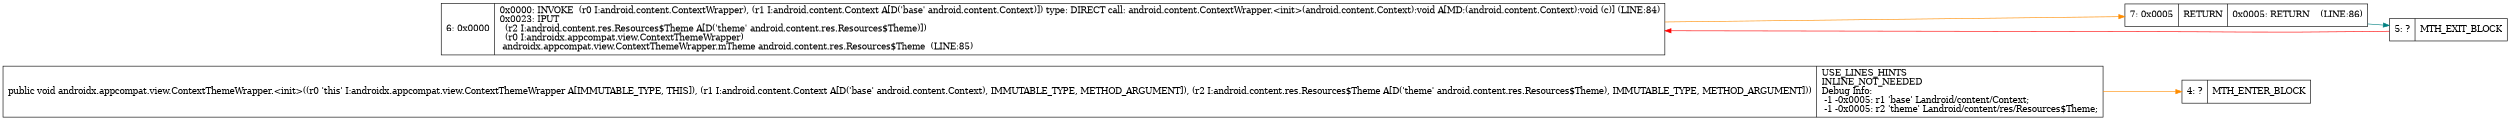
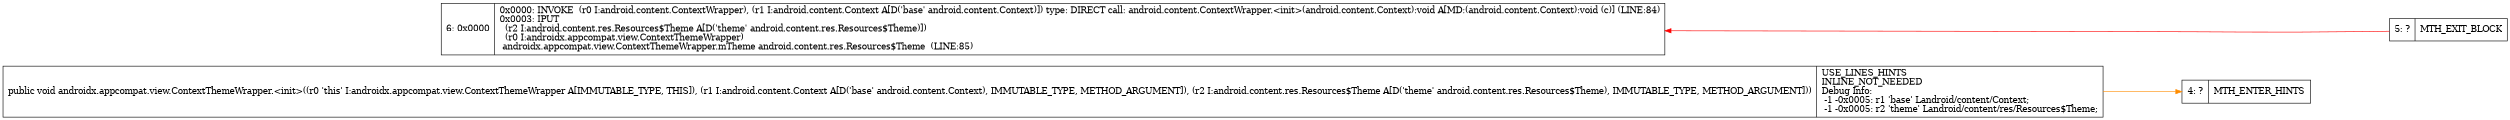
node "7: 0x0005": removed
node "6: 0x0000": text "0x0023: IPUT" -> "0x0003: IPUT"
node "4: ?": text "MTH_ENTER_BLOCK" -> "MTH_ENTER_HINTS"
